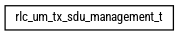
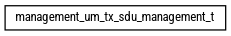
node "rlc_um_tx_sdu_management_t": label "rlc_um_tx_sdu_management_t" -> "management_um_tx_sdu_management_t"
